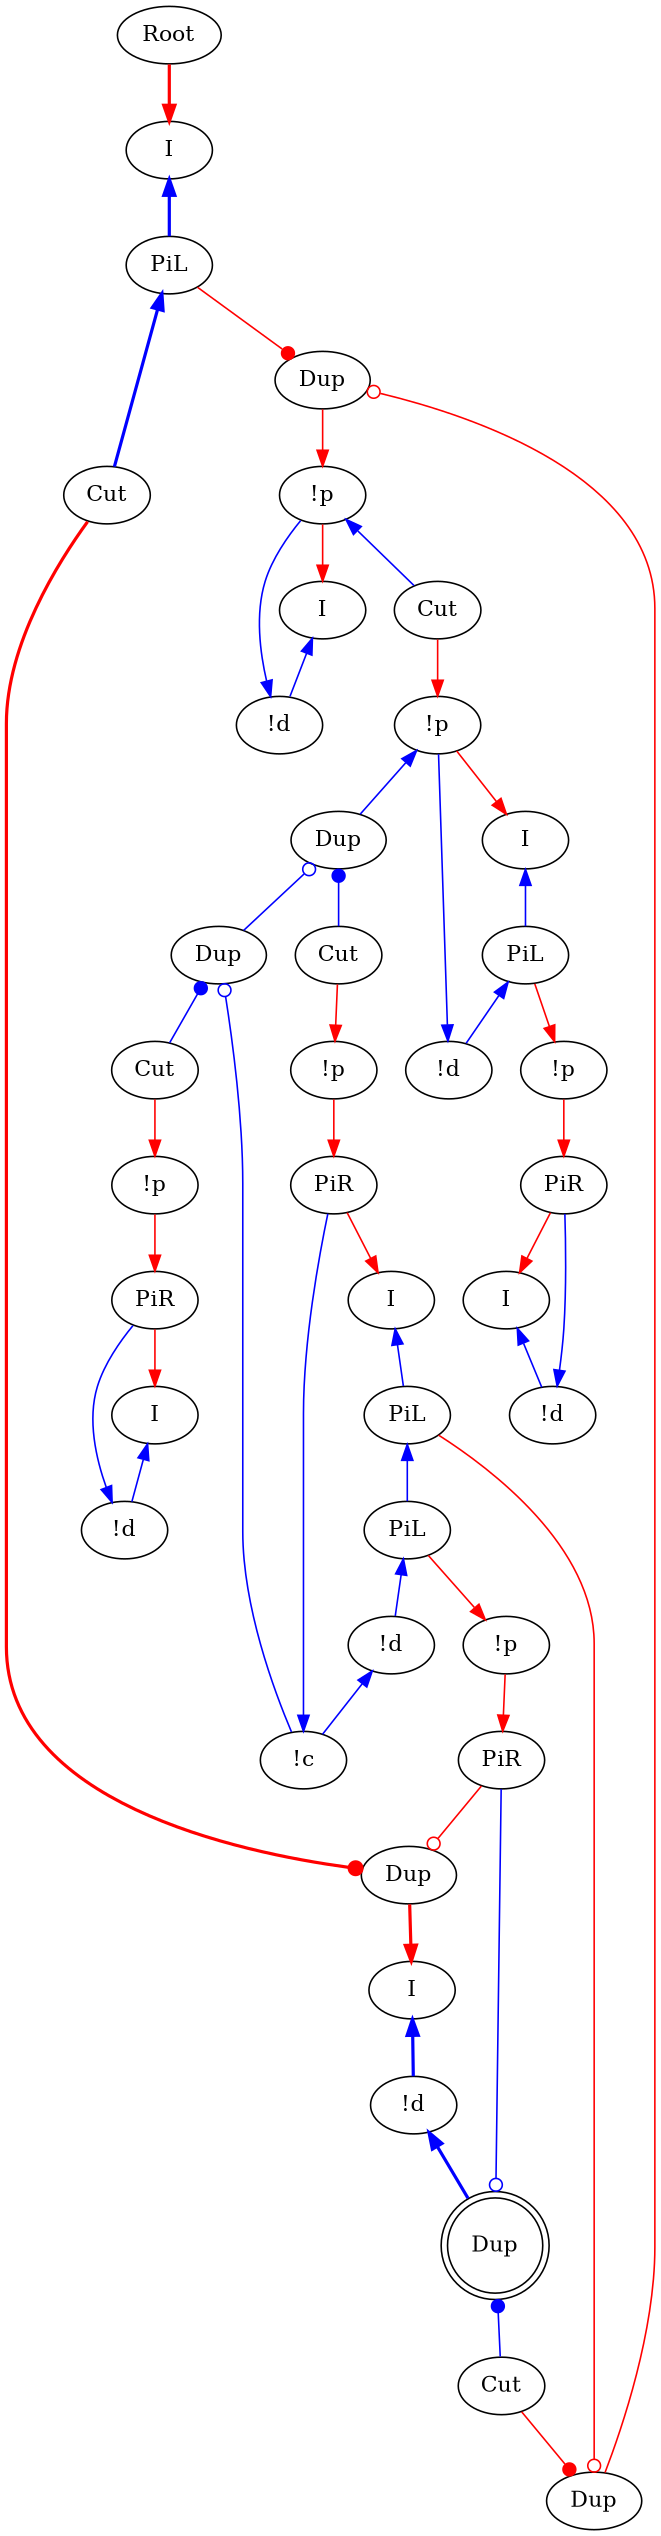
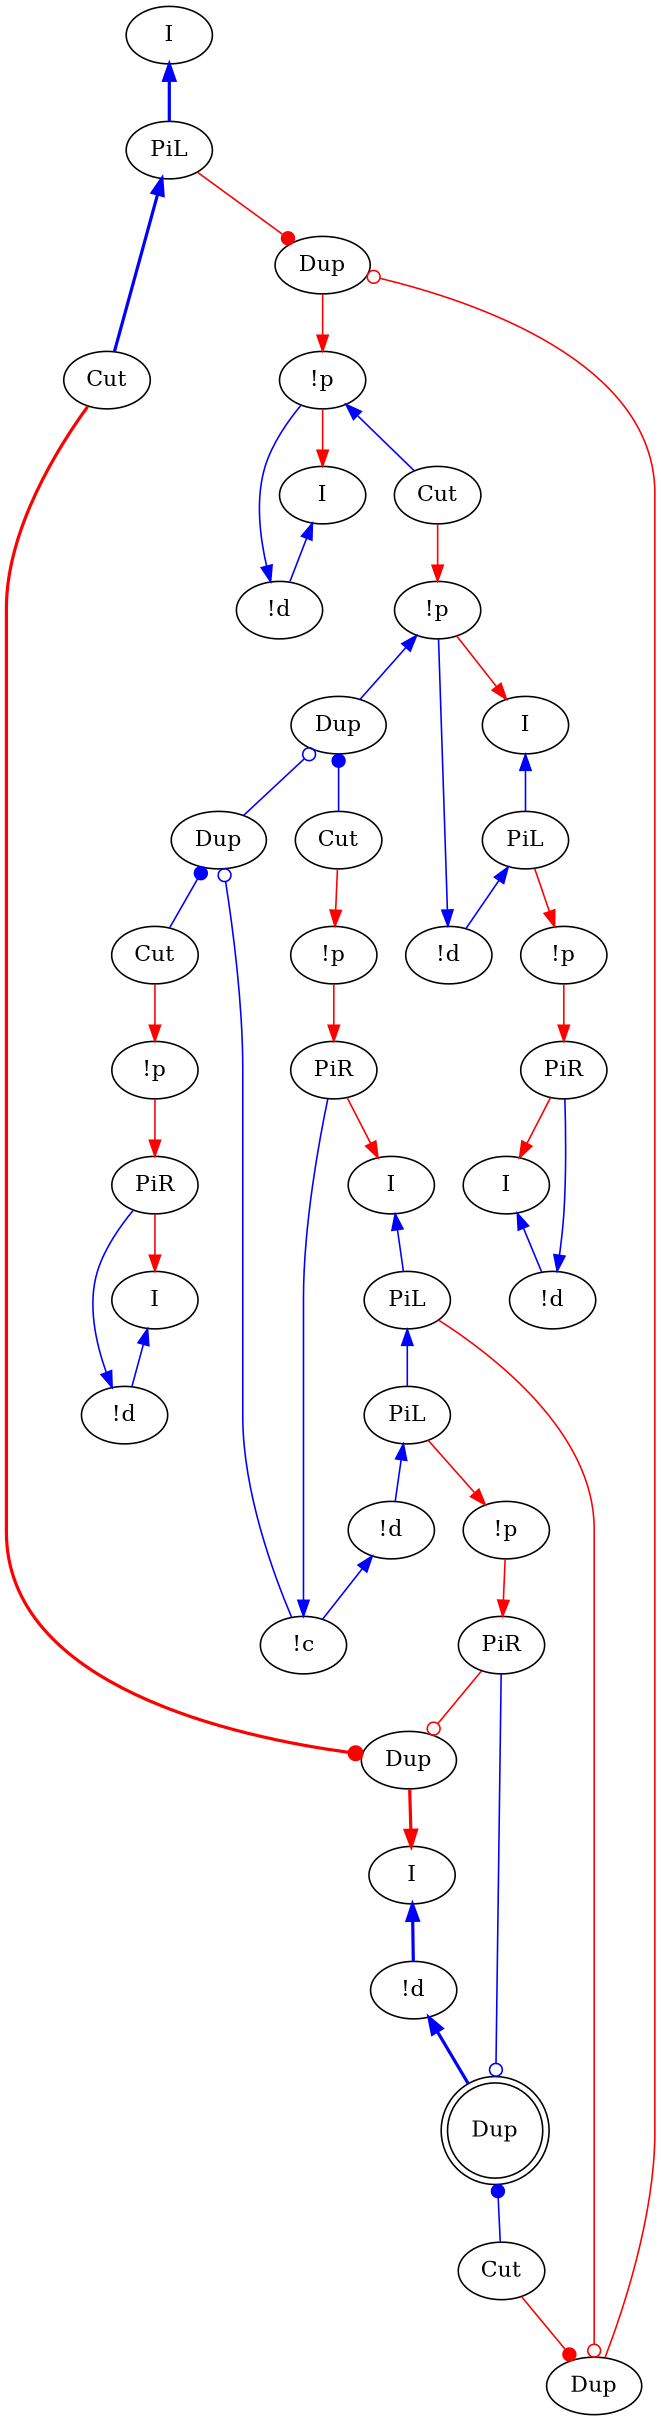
node "Root": removed
